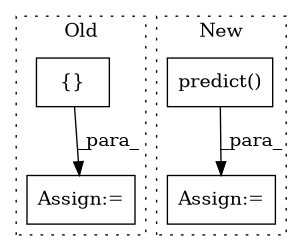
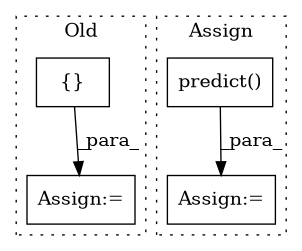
cluster "New": label "New" -> "Assign"
